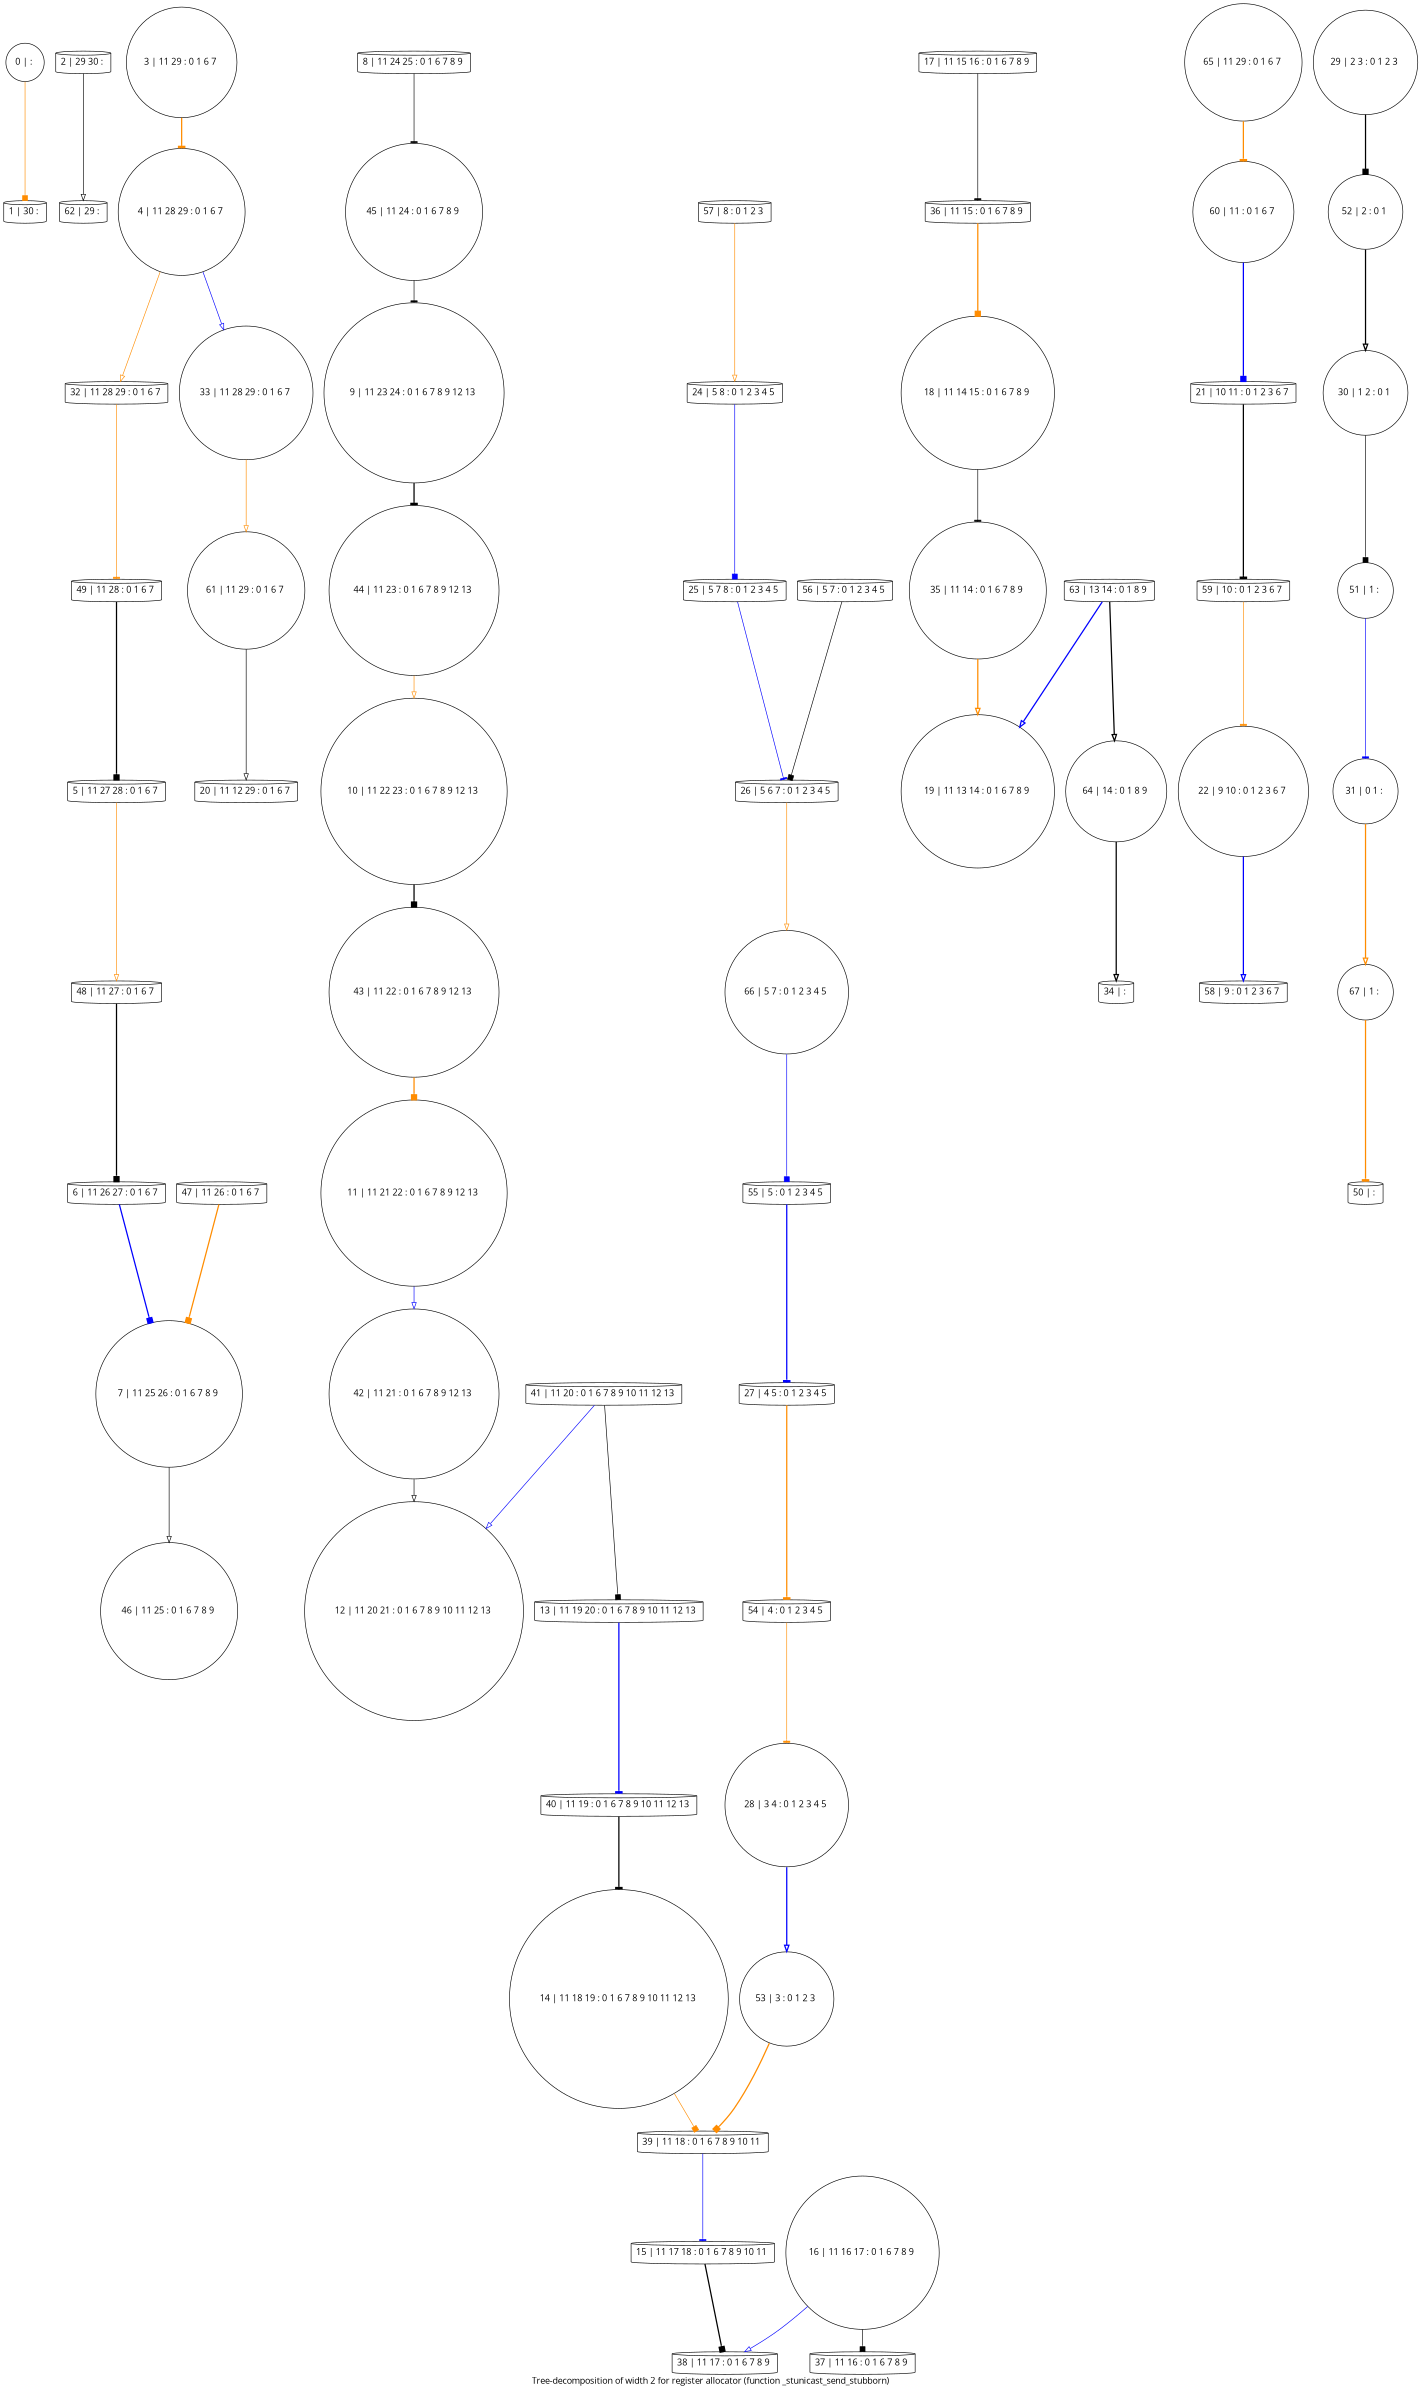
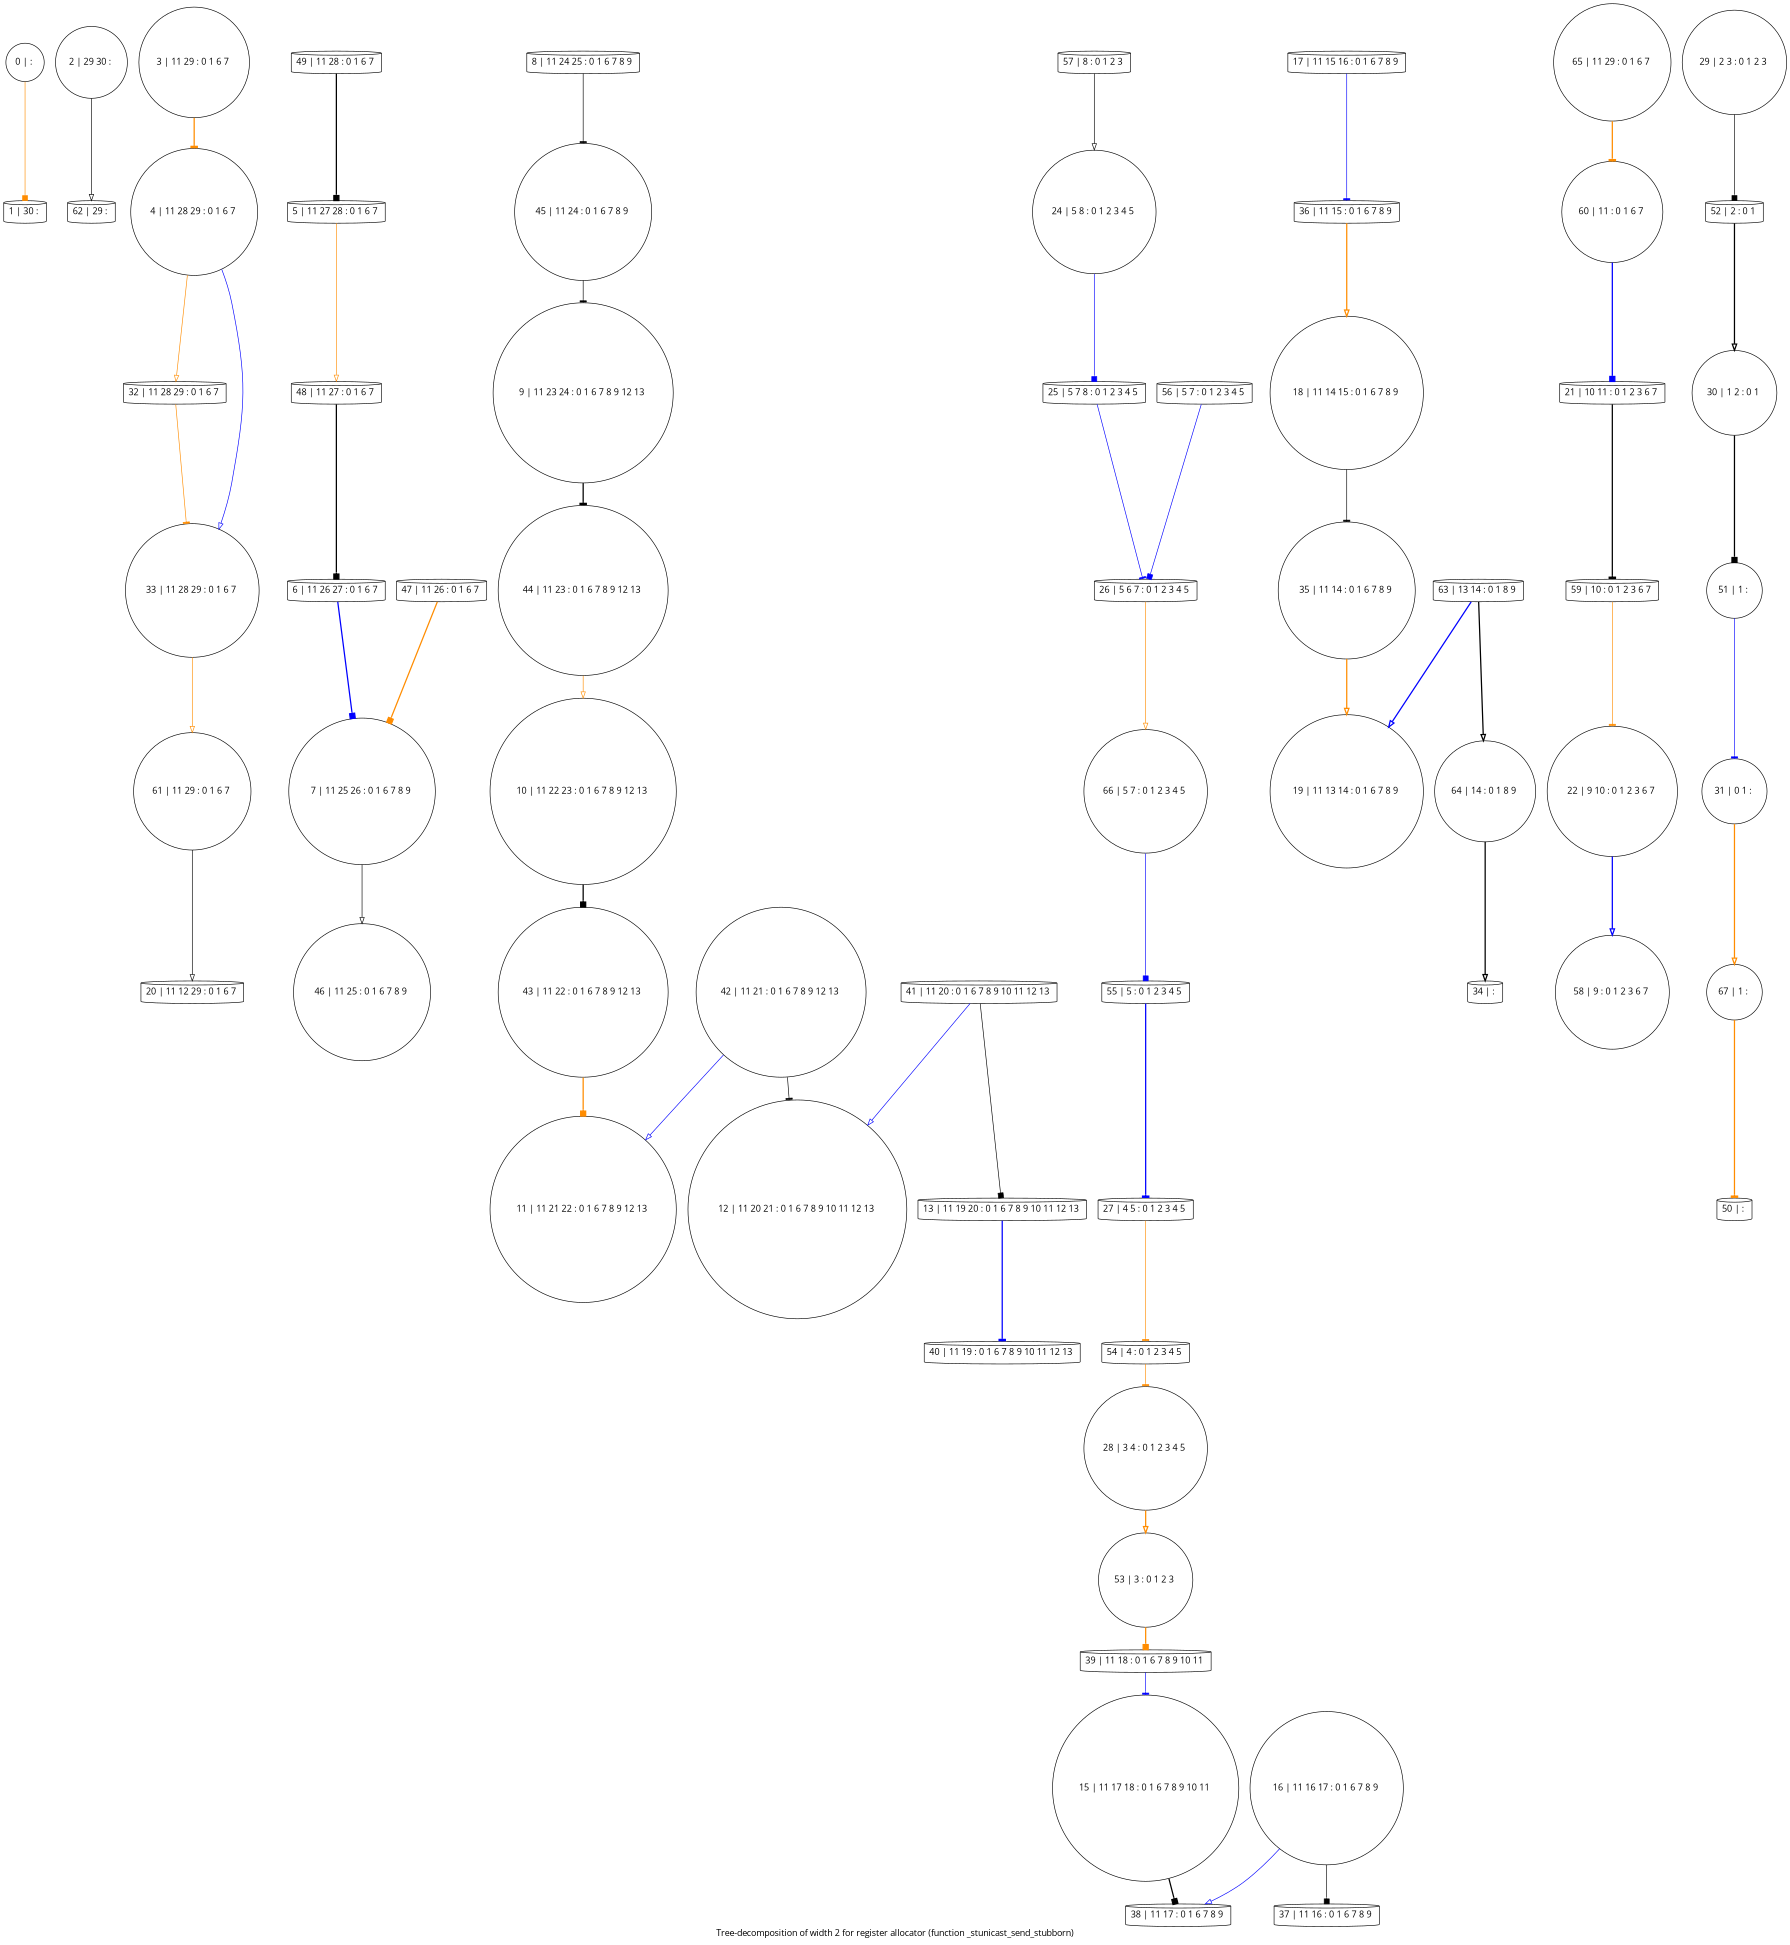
node "2 | 29 30 :": shape cylinder -> circle
edge "17 | 11 15 16 : 0 1 6 7 8 9" -> "36 | 11 15 : 0 1 6 7 8 9": color black -> blue
edge "29 | 2 3 : 0 1 2 3" -> "52 | 2 : 0 1": style bold -> solid
node "52 | 2 : 0 1": shape circle -> cylinder
edge "36 | 11 15 : 0 1 6 7 8 9" -> "18 | 11 14 15 : 0 1 6 7 8 9": arrowhead box -> onormal
edge "57 | 8 : 0 1 2 3" -> "24 | 5 8 : 0 1 2 3 4 5": color darkorange -> black
node "24 | 5 8 : 0 1 2 3 4 5": shape cylinder -> circle
edge "32 | 11 28 29 : 0 1 6 7" -> "49 | 11 28 : 0 1 6 7": now "32 | 11 28 29 : 0 1 6 7" -> "33 | 11 28 29 : 0 1 6 7"
edge "30 | 1 2 : 0 1" -> "51 | 1 :": style solid -> bold
edge "56 | 5 7 : 0 1 2 3 4 5" -> "26 | 5 6 7 : 0 1 2 3 4 5": color black -> blue
node "58 | 9 : 0 1 2 3 6 7": shape cylinder -> circle
edge "11 | 11 21 22 : 0 1 6 7 8 9 12 13" -> "42 | 11 21 : 0 1 6 7 8 9 12 13": reversed
edge "42 | 11 21 : 0 1 6 7 8 9 12 13" -> "12 | 11 20 21 : 0 1 6 7 8 9 10 11 12 13": arrowhead onormal -> tee
edge "27 | 4 5 : 0 1 2 3 4 5" -> "54 | 4 : 0 1 2 3 4 5": style bold -> solid
edge "28 | 3 4 : 0 1 2 3 4 5" -> "53 | 3 : 0 1 2 3": color blue -> darkorange
node "14 | 11 18 19 : 0 1 6 7 8 9 10 11 12 13": removed
node "15 | 11 17 18 : 0 1 6 7 8 9 10 11": shape cylinder -> circle
